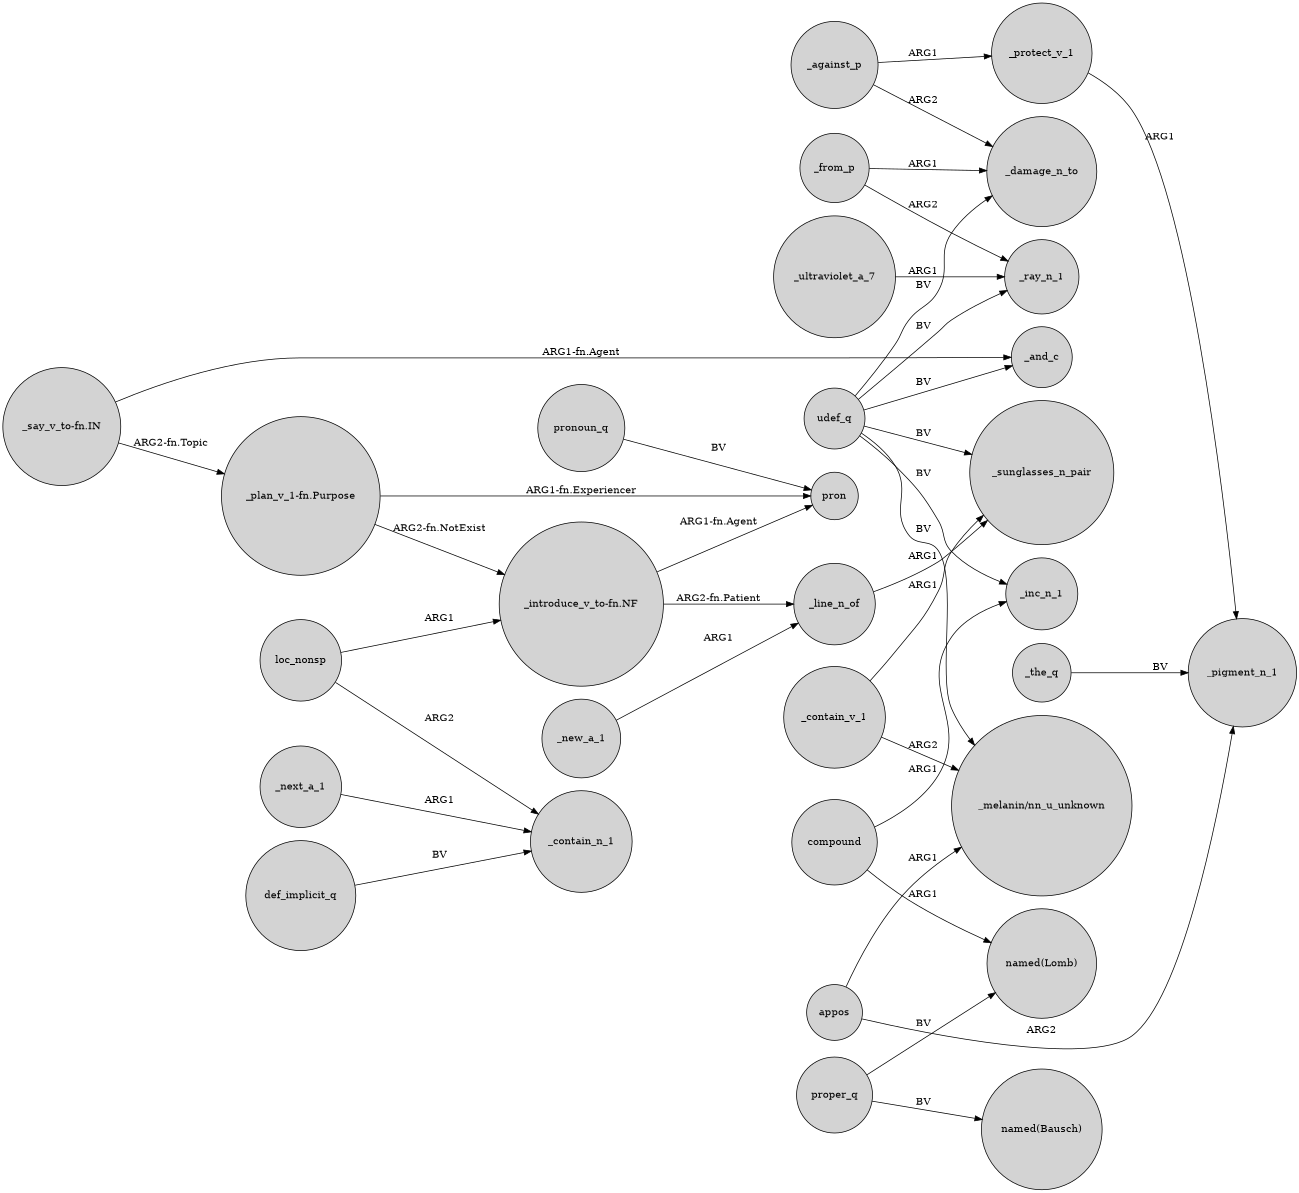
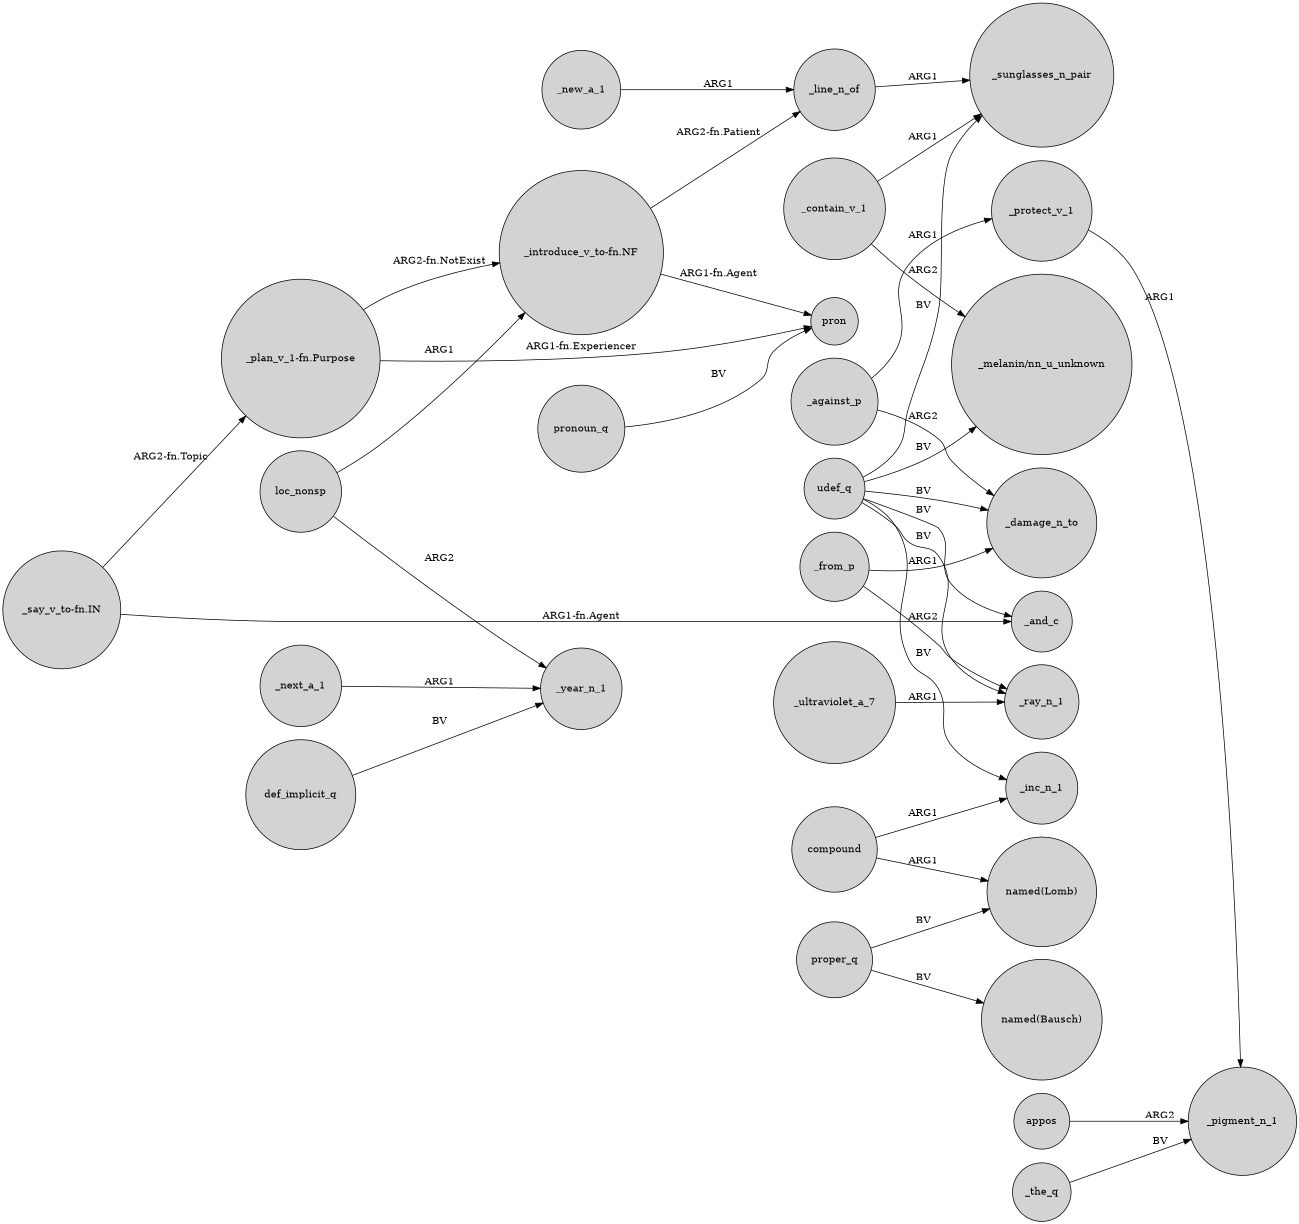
node "_contain_n_1": label "_contain_n_1" -> "_year_n_1"
edge "appos" -> "_melanin/nn_u_unknown": removed, label "ARG1"
